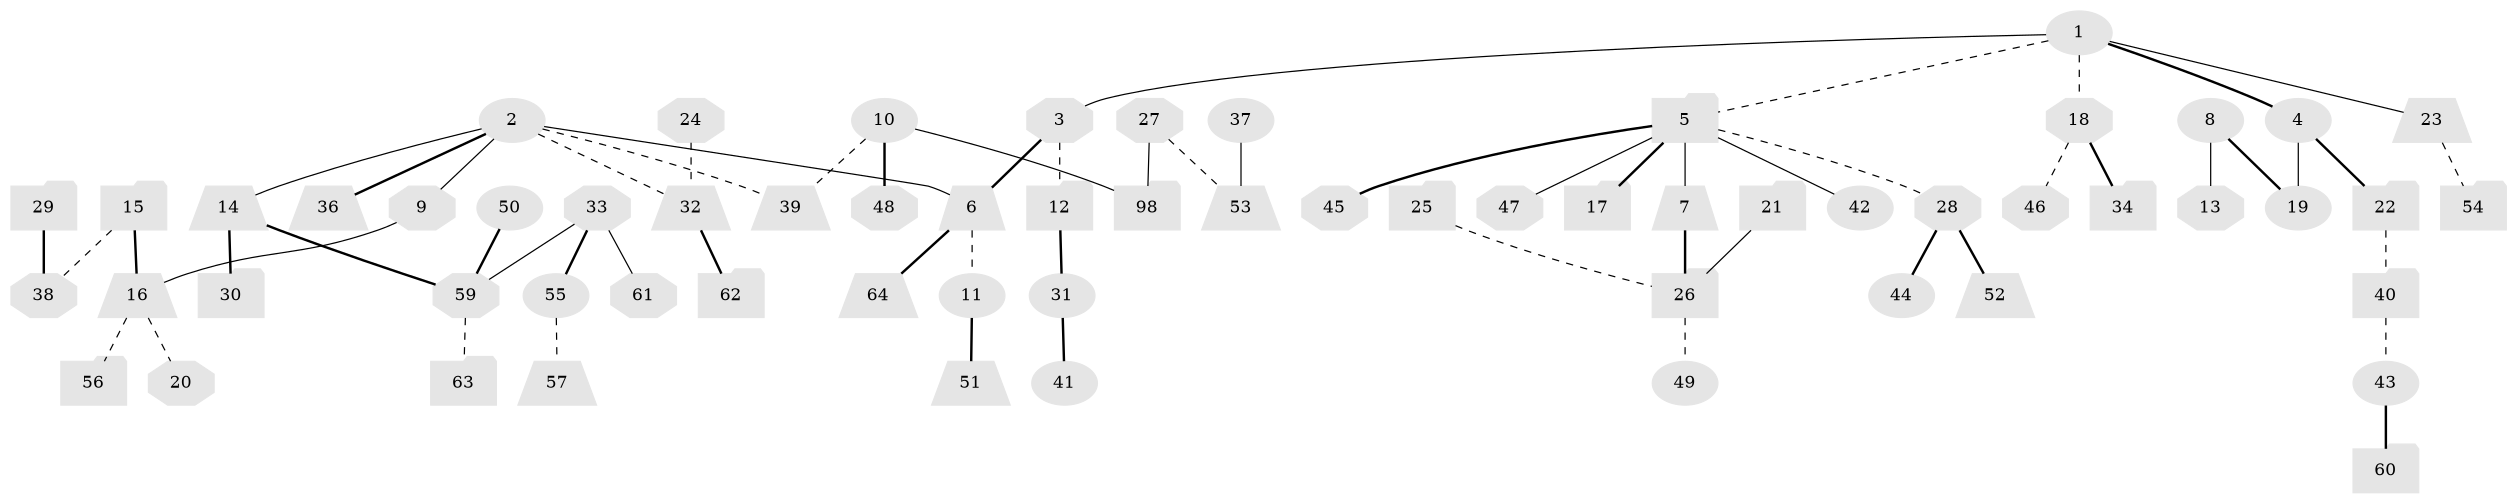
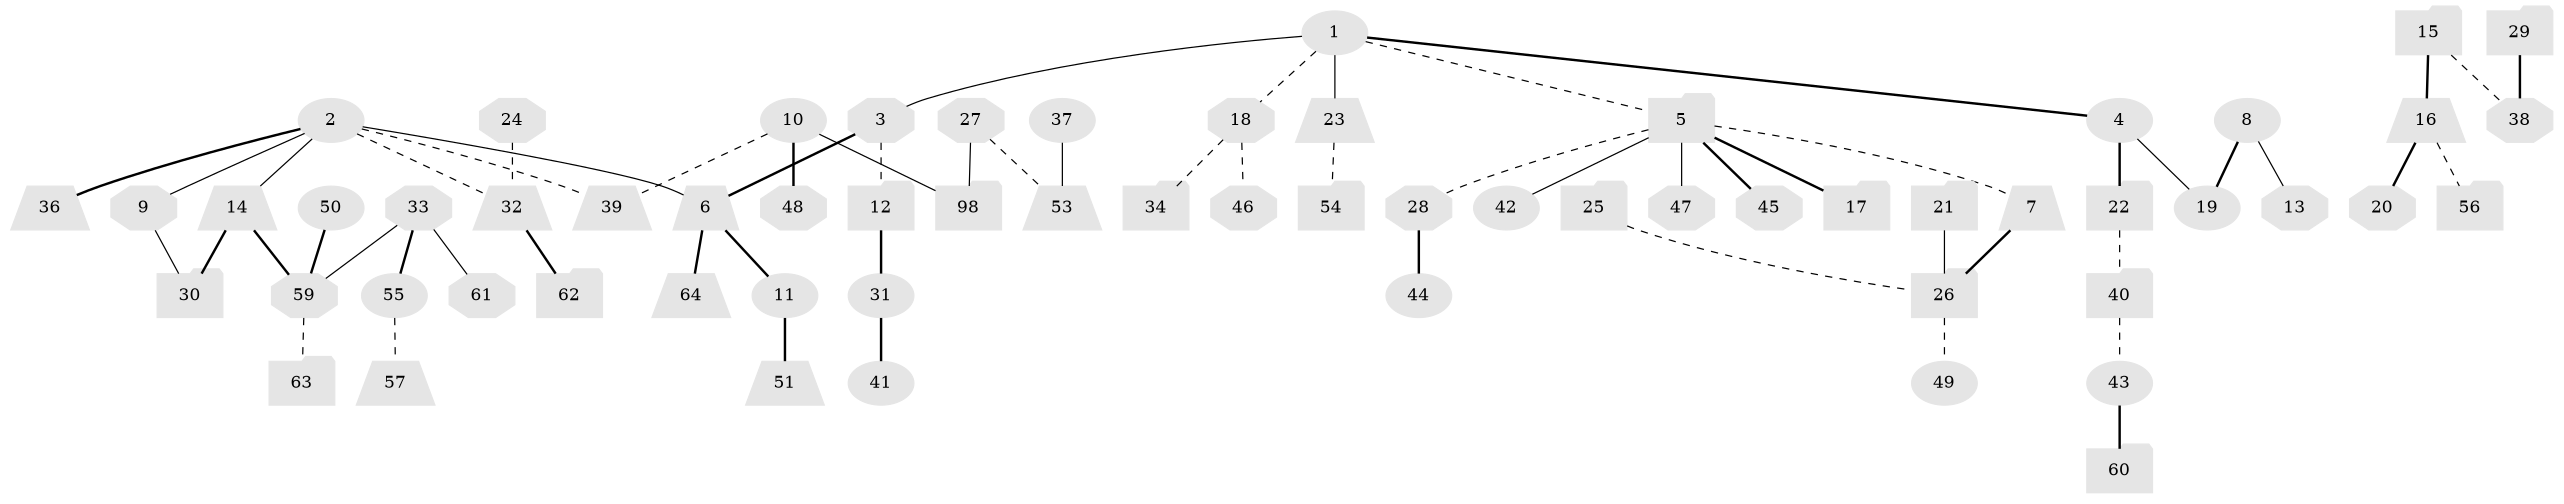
edge "5" -- "7": style solid -> dashed
edge "18" -- "34": style bold -> dashed
edge "6" -- "11": style dashed -> bold
edge "9" -- "16": now "9" -- "30"
node "52": removed
edge "16" -- "20": style dashed -> bold
